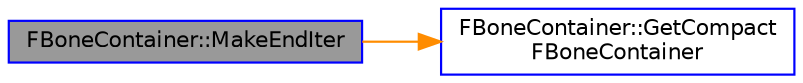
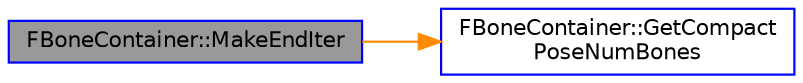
node "FBoneContainer::GetCompact FBoneContainer": label "FBoneContainer::GetCompact FBoneContainer" -> "FBoneContainer::GetCompact PoseNumBones"
